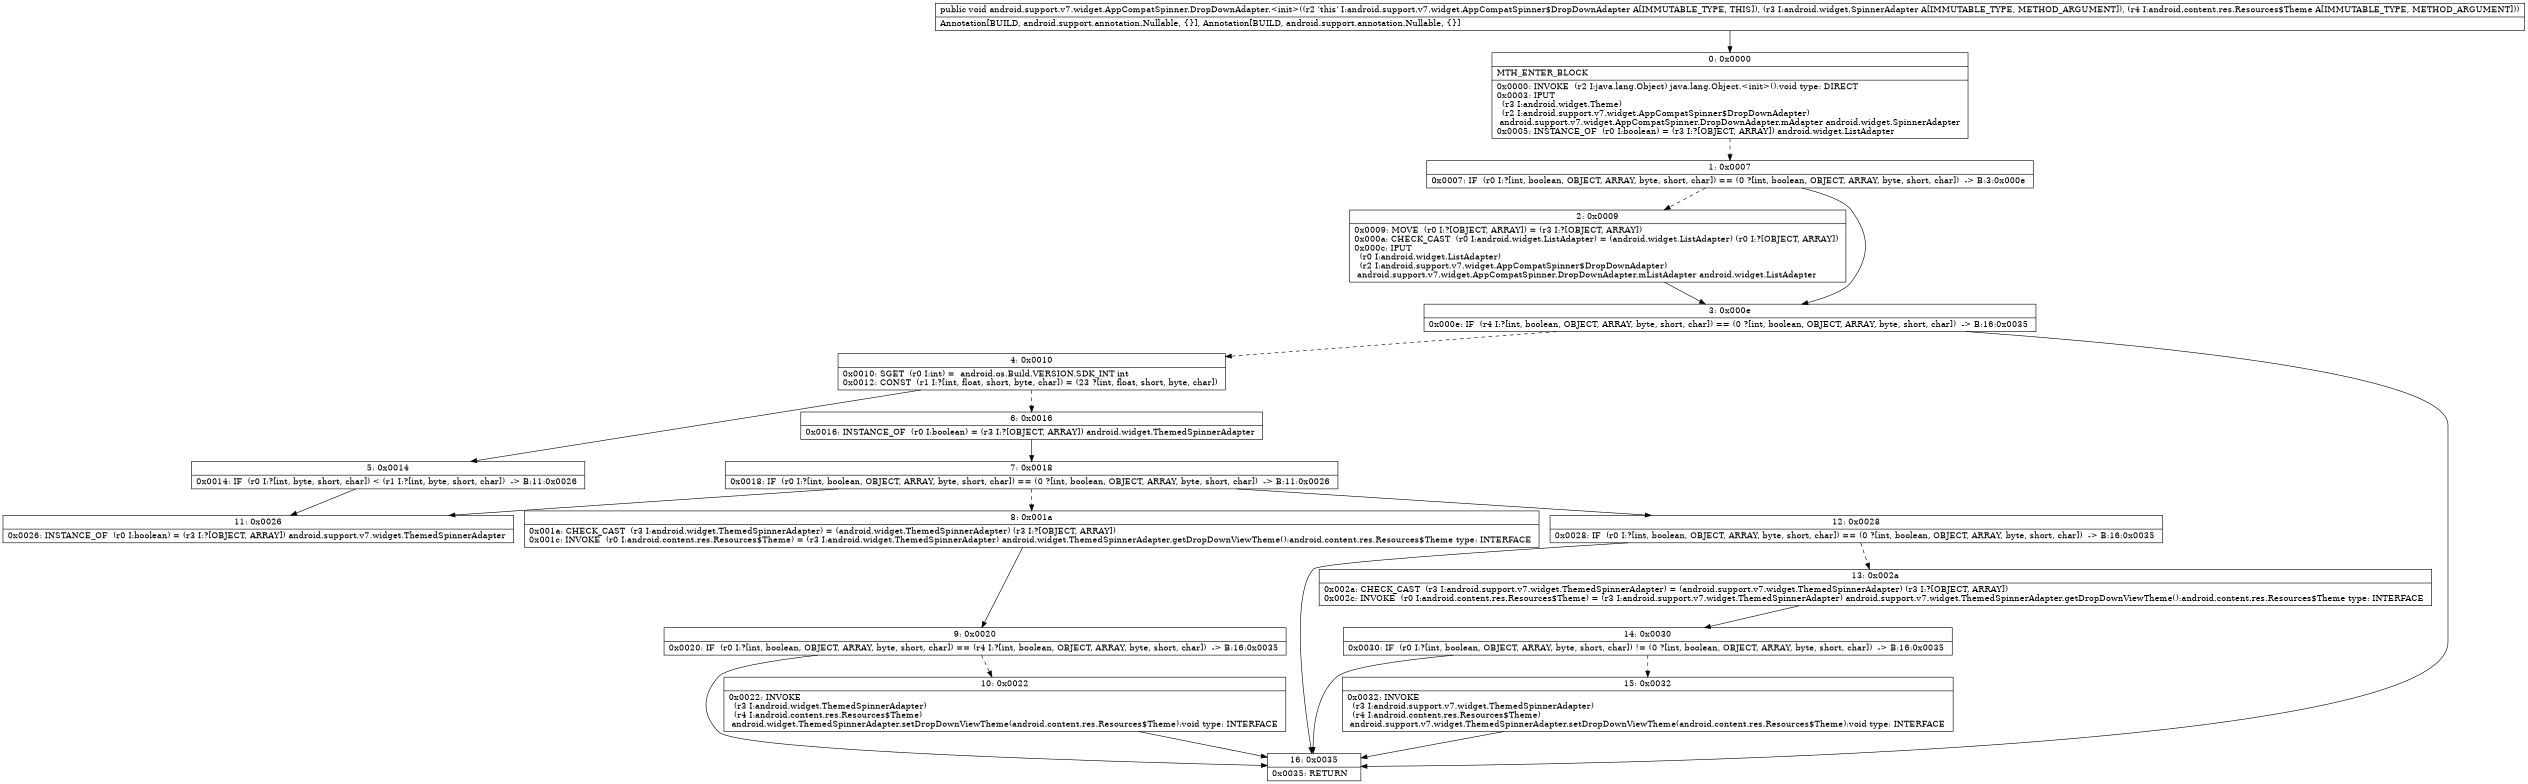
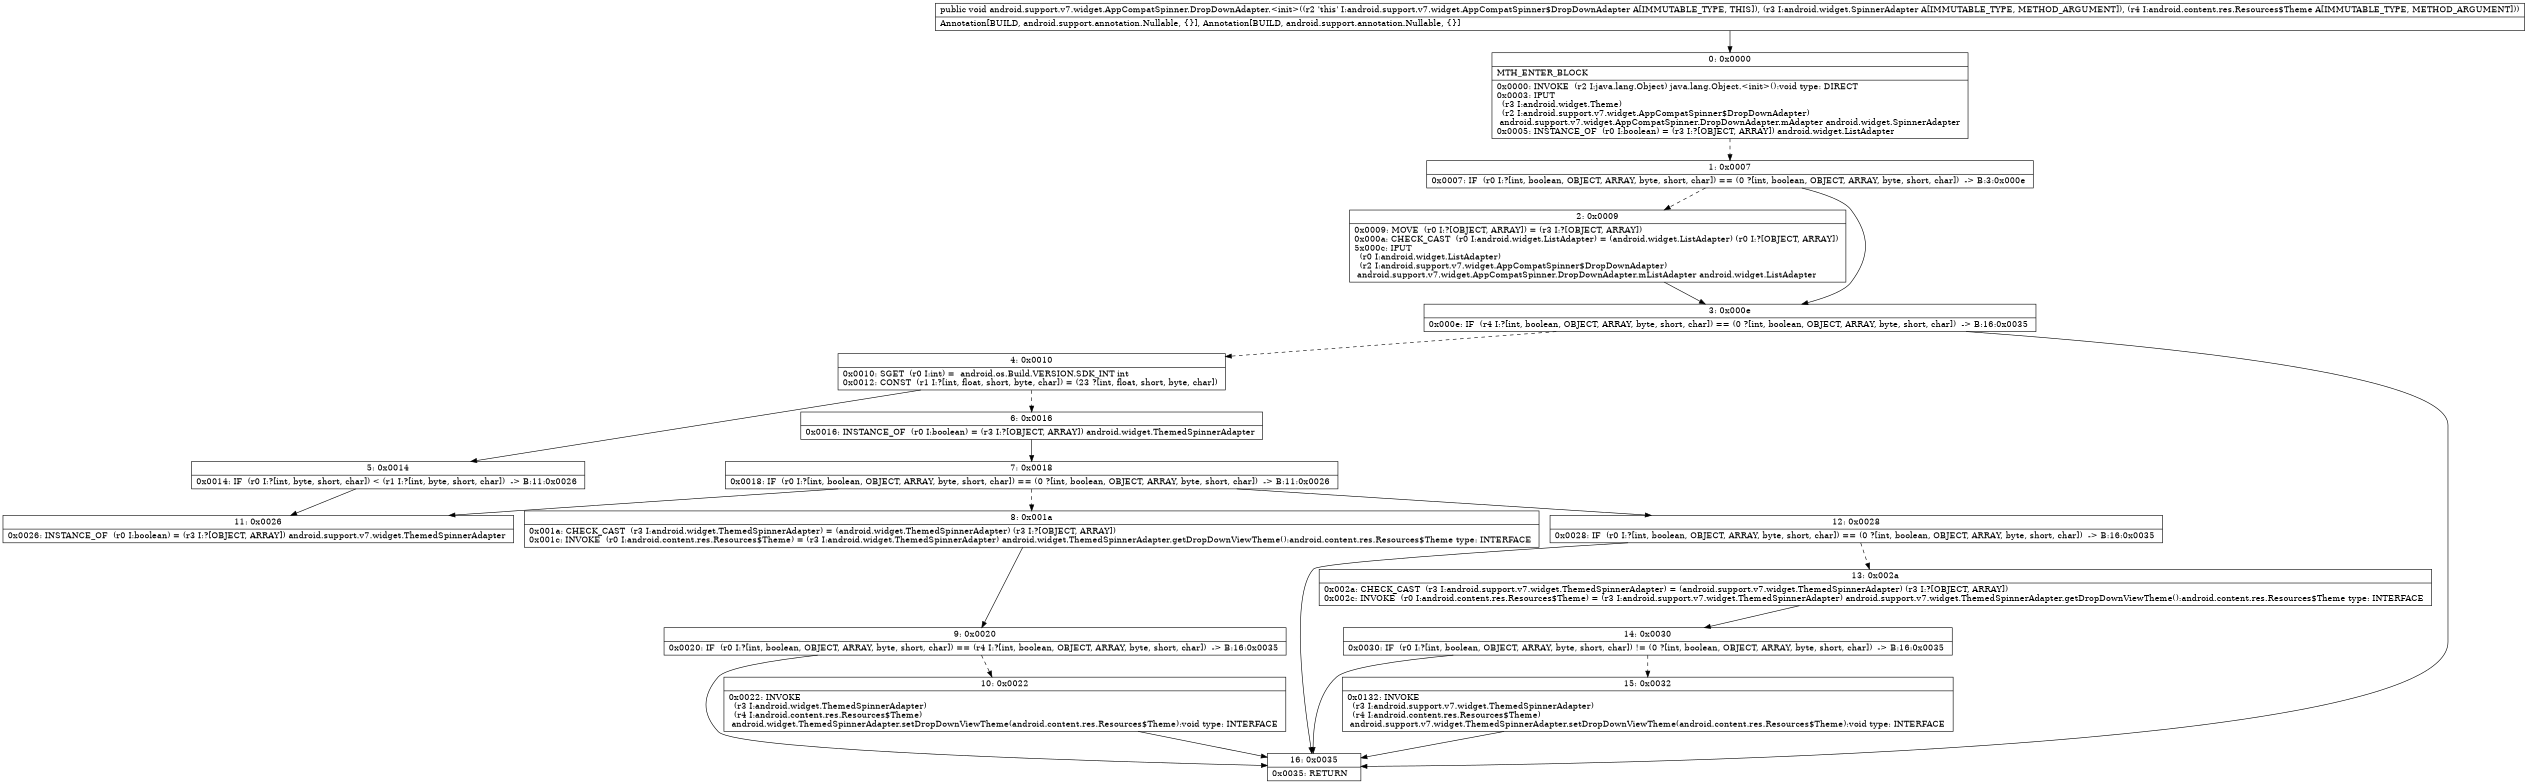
node "2: 0x0009": text "0x000c: IPUT" -> "5x000c: IPUT"
node "15: 0x0032": text "0x0032: INVOKE" -> "0x0132: INVOKE"
